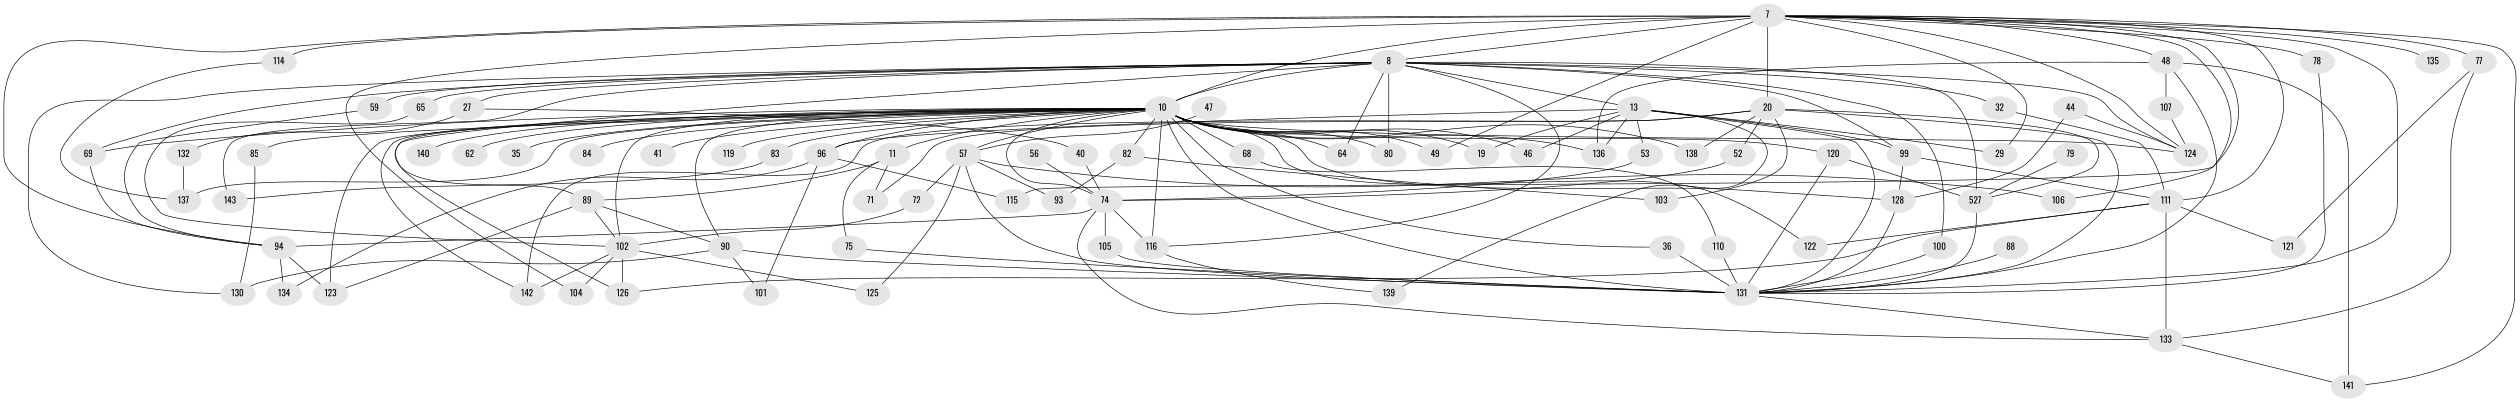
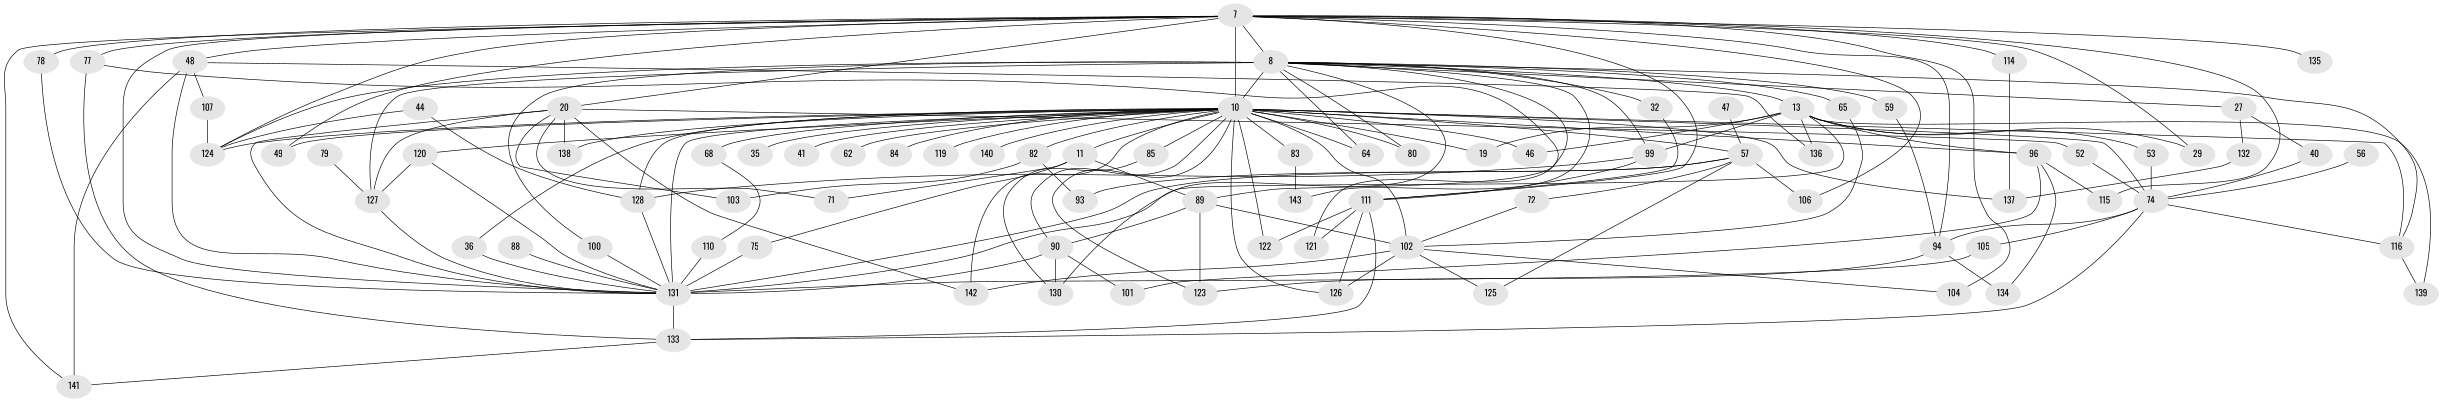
edge "10" -- "136": removed
node "69": removed
node "527": label "527" -> "127"
